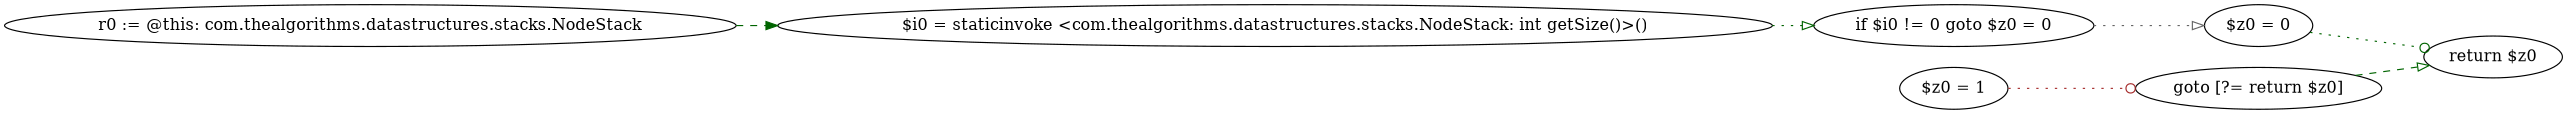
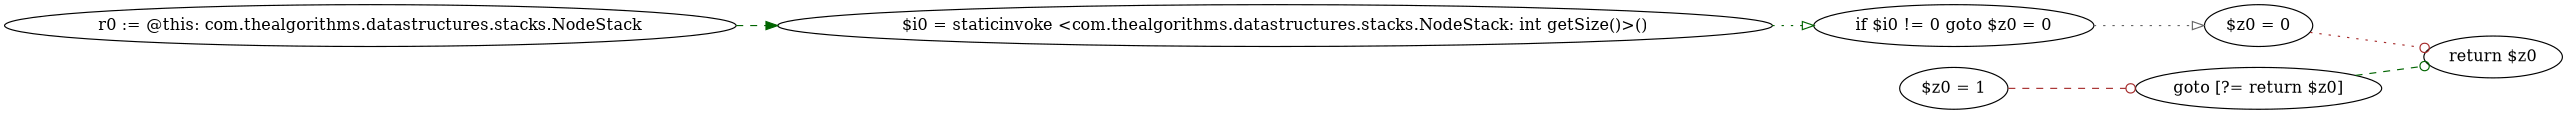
edge "$z0 = 0" -> "return $z0": color darkgreen -> brown
edge "goto [?= return $z0]" -> "return $z0": arrowhead onormal -> odot
edge "$z0 = 1" -> "goto [?= return $z0]": style dotted -> dashed
